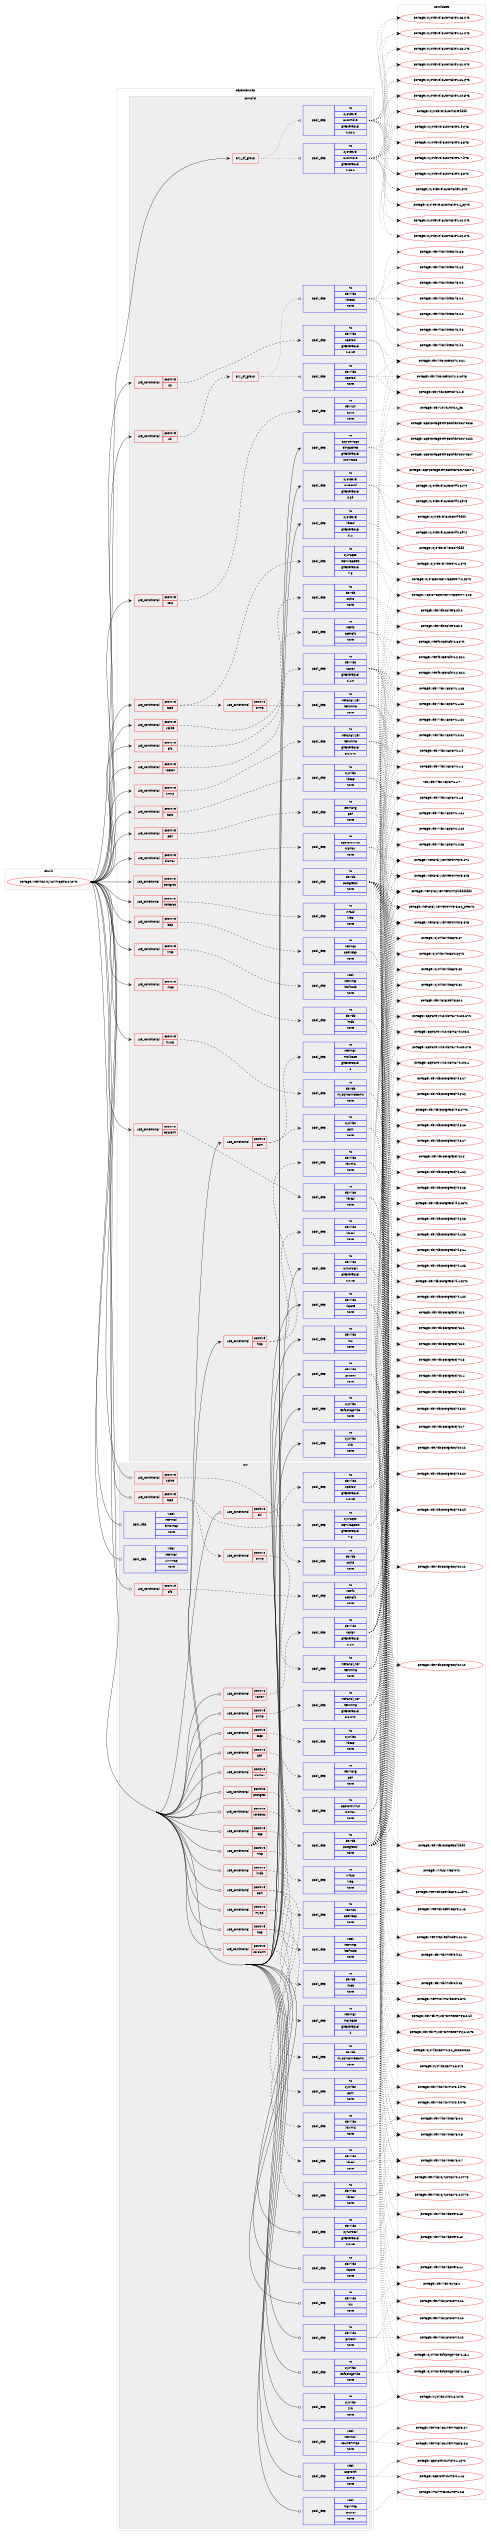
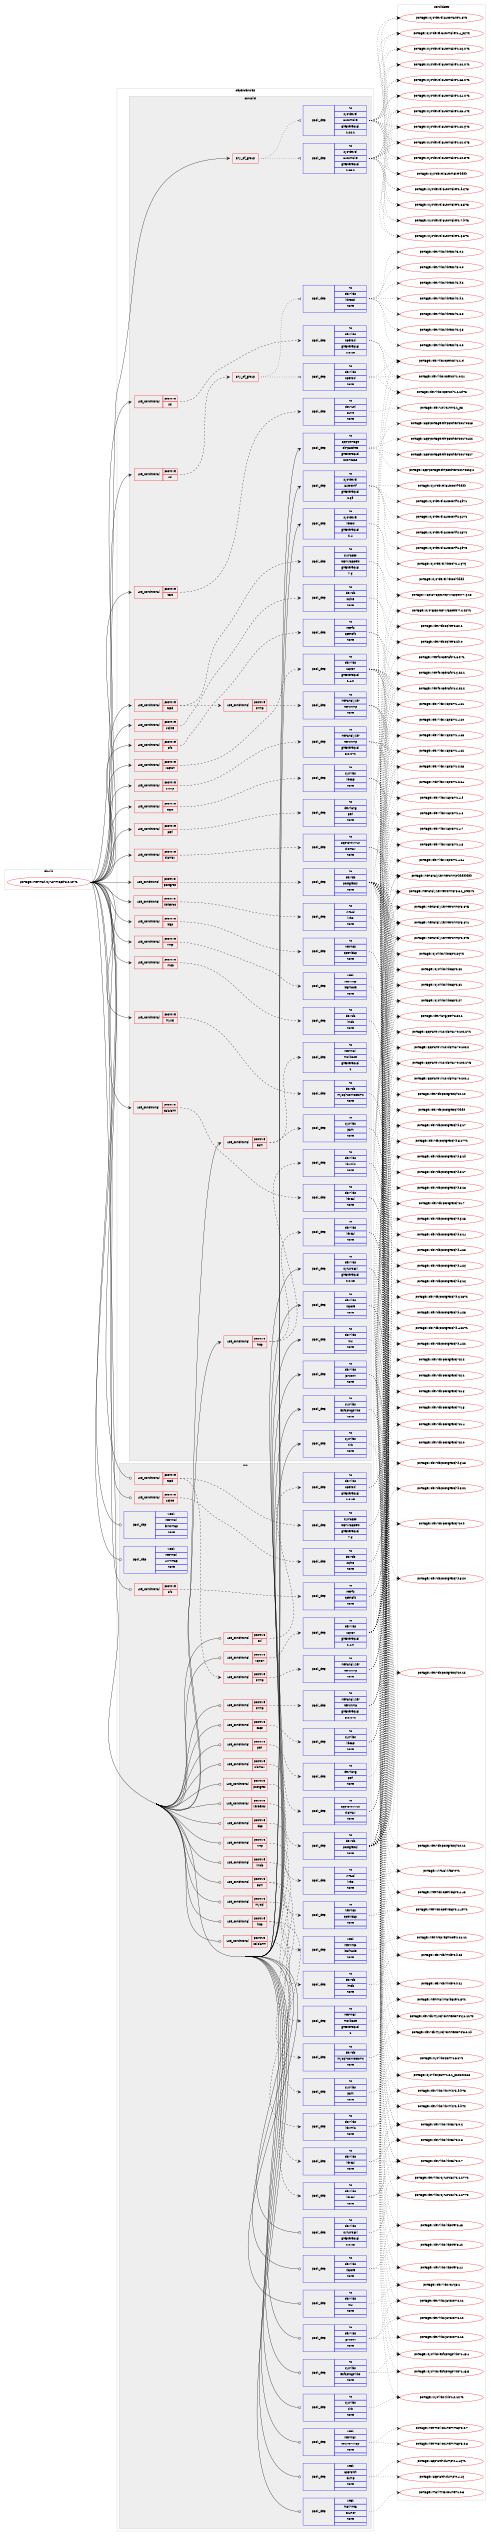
node "portage://app-portage/elt-patches-20170827.1": label "portage://app-portage/elt-patches-20170827.1" -> "portage://app-portage/elt-patches-20170826.1"
node "portage://sys-devel/autoconf-2.13-r1": added
node "nds://dev-libs/xapian-1.4.7": label "nds://dev-libs/xapian-1.4.7" -> "portage://dev-libs/xapian-1.4.7"
